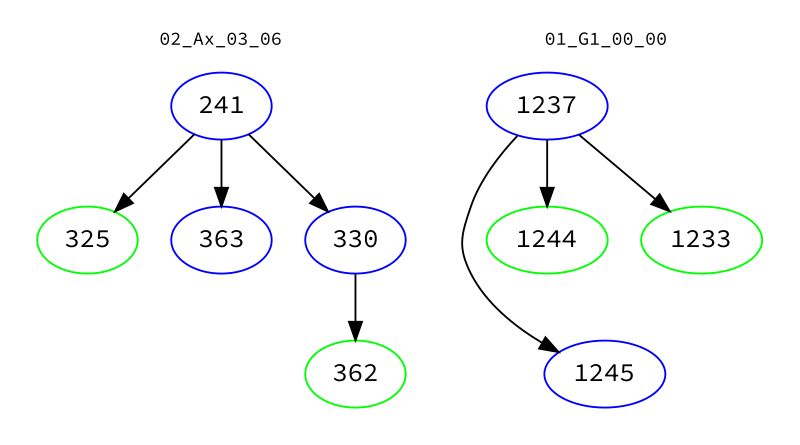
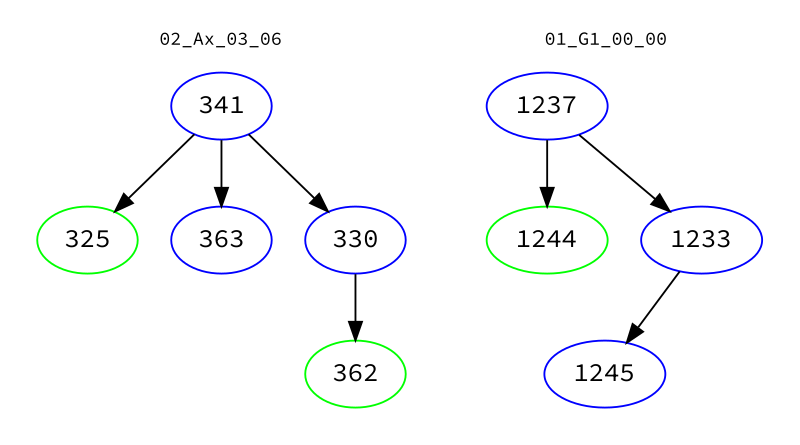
node "241": label "241" -> "341"
node "1233": color green -> blue
edge "1237" -> "1245": now "1233" -> "1245"
